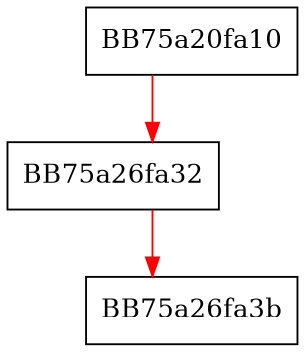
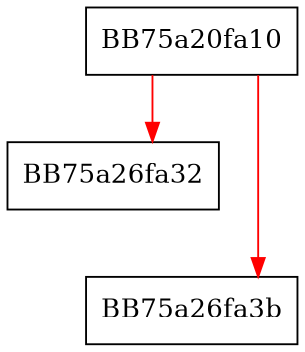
edge "BB75a26fa32" -> "BB75a26fa3b": now "BB75a20fa10" -> "BB75a26fa3b"
